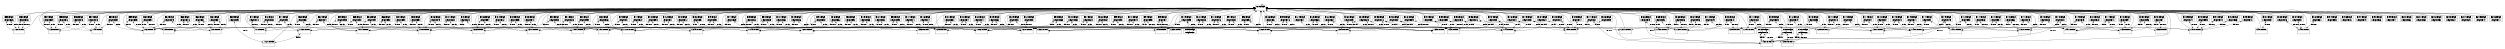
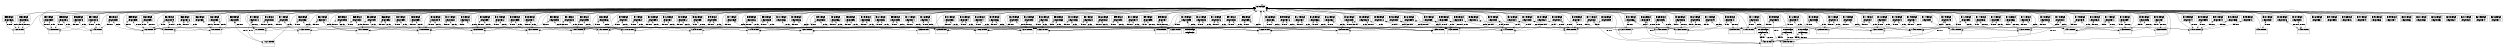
node "E130:Edge": added
node "E137:Edge": added
edge "E64:Edge" -- "V6:Vertex": label "EVout" -> "EVin"
edge "E176:Edge" -- "V50:Vertex": label "EVin" -> "EVout"
edge "E186:Edge" -- "V50:Vertex": label "EVout" -> "EVin"
edge "E139:Edge" -- "E168:Edge": now "E139:Edge" -- "V39:Vertex"
edge "E173:Edge" -- "V42:Vertex": label "EVin" -> "EVout"
edge "E182:Edge" -- "V49:Vertex": removed, label "EVout"
edge "E69:Edge" -- "V7:Vertex": added, label "EVout"
edge "E158:Edge" -- "V35:Vertex": removed, label "EVout"
edge "E161:Edge" -- "V45:Vertex": added, label "EVin"
edge "E104:Edge" -- "V17:Vertex": removed, label "EVout"
edge "E153:Edge" -- "V22:Vertex": now "E124:Edge" -- "V22:Vertex"
edge "E144:Edge" -- "V30:Vertex": removed, label "EVout"
edge "E62:Edge" -- "V5:Vertex": now "E64:Edge" -- "V5:Vertex"
edge "V13:Vertex" -- "V12:Vertex": now "E70:Edge" -- "V12:Vertex"
